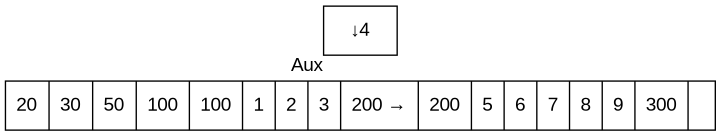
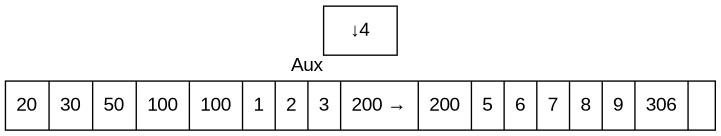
node "20": text "300" -> "306"
